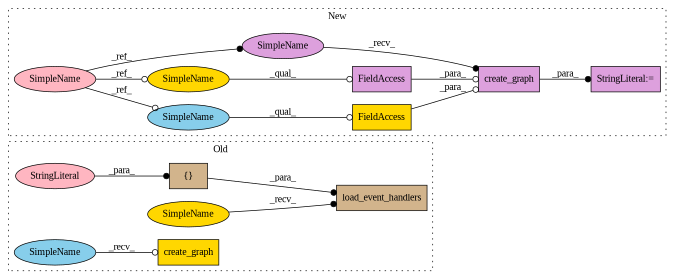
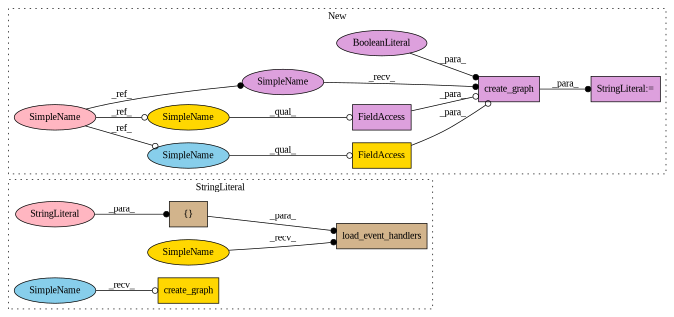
node "BooleanLiteral": added
cluster "Old": label "Old" -> "StringLiteral"
